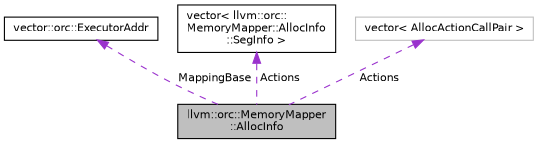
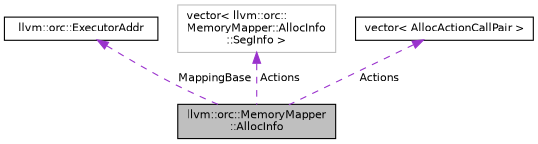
node "vector::orc::ExecutorAddr": label "vector::orc::ExecutorAddr" -> "llvm::orc::ExecutorAddr"
node "vector< llvm::orc:: MemoryMapper::AllocInfo ::SegInfo >": color black -> grey75
node "vector< AllocActionCallPair >": color grey75 -> black
